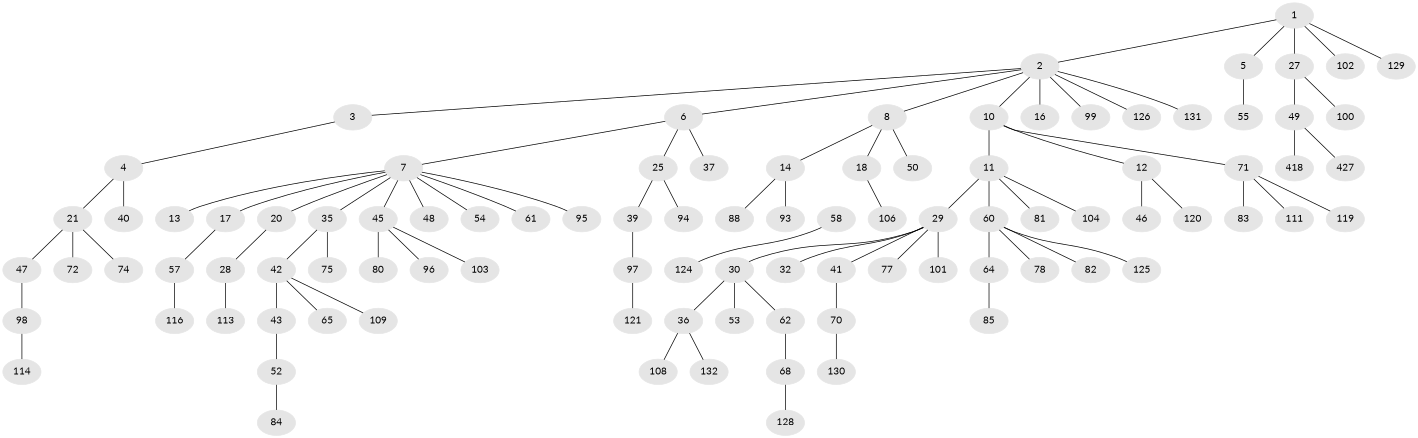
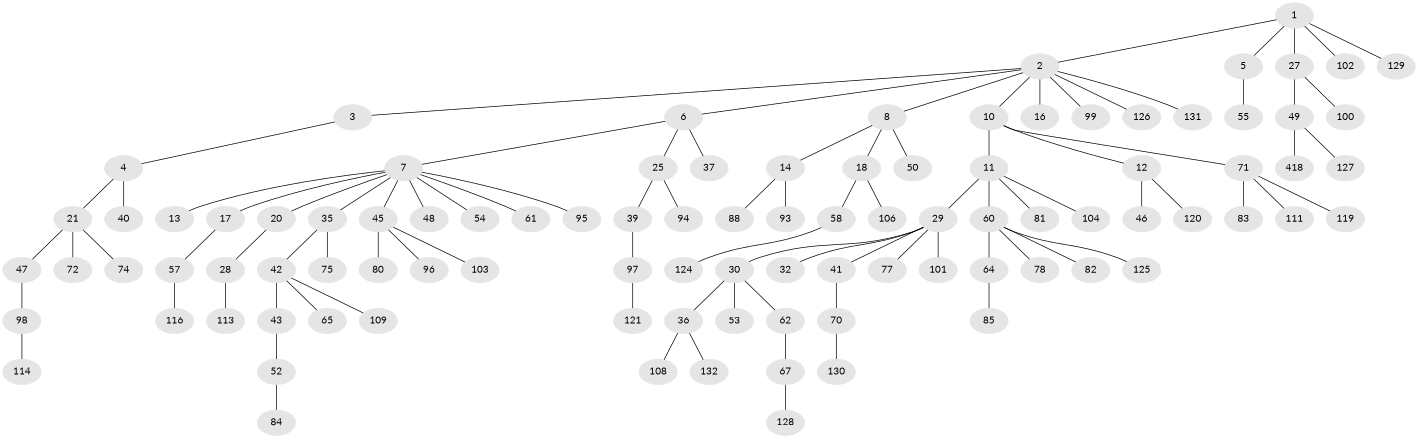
node "427": label "427" -> "127"
edge "18" -- "58": added
node "68": label "68" -> "67"
